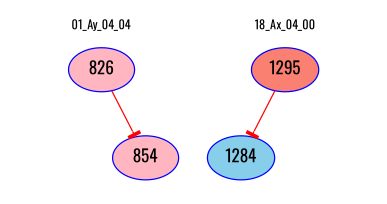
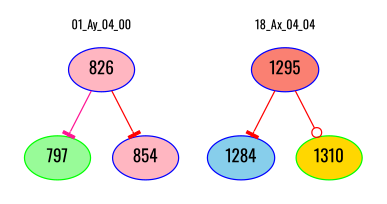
cluster "01_Ay_04_04": label "01_Ay_04_04" -> "01_Ay_04_00"
cluster "18_Ax_04_00": label "18_Ax_04_00" -> "18_Ax_04_04"
node "797": added
node "1310": added
